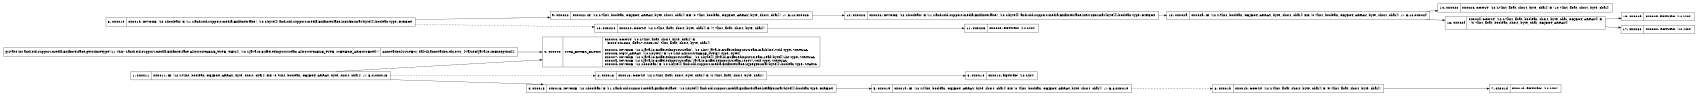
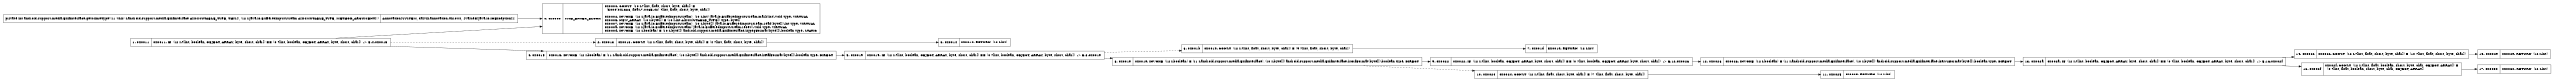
edge "16: 0x002f" -> "15: 0x002e": now "14: 0x002c" -> "15: 0x002e"
edge "5: 0x0019" -> "8: 0x001e": added
